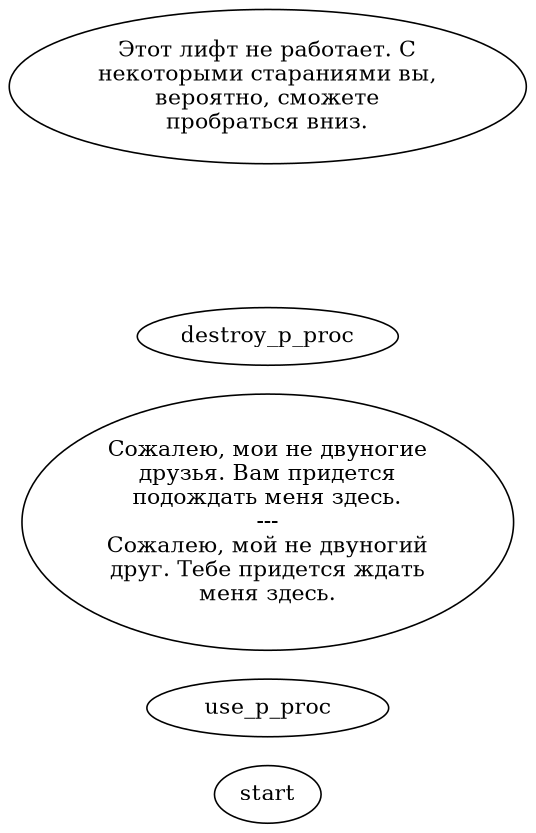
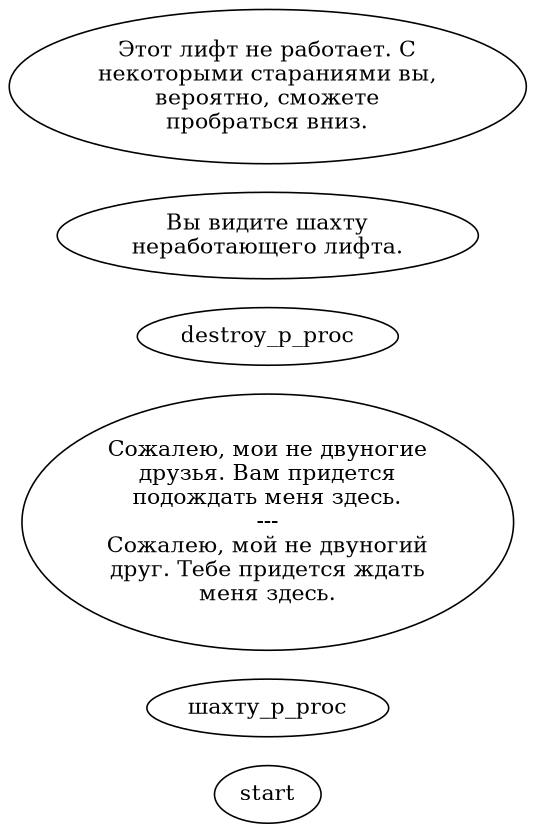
node "Вы видите шахту неработающего лифта.": added
node "use_p_proc": label "use_p_proc" -> "шахту_p_proc"
